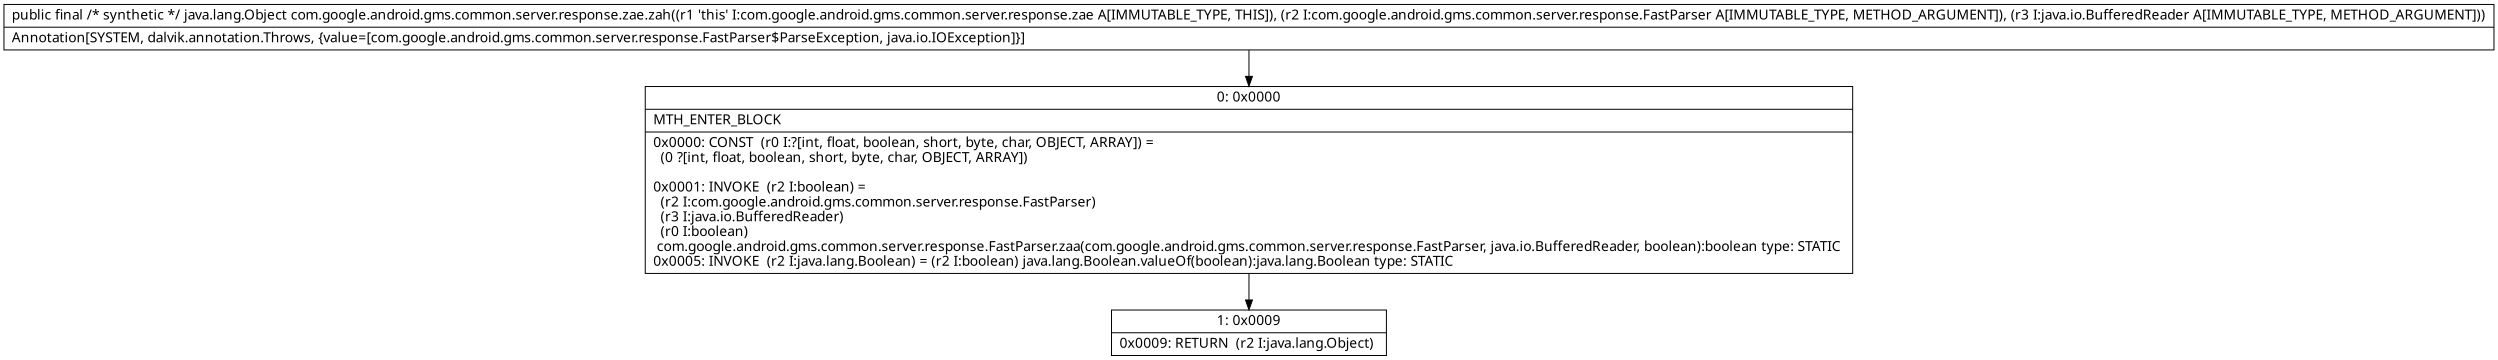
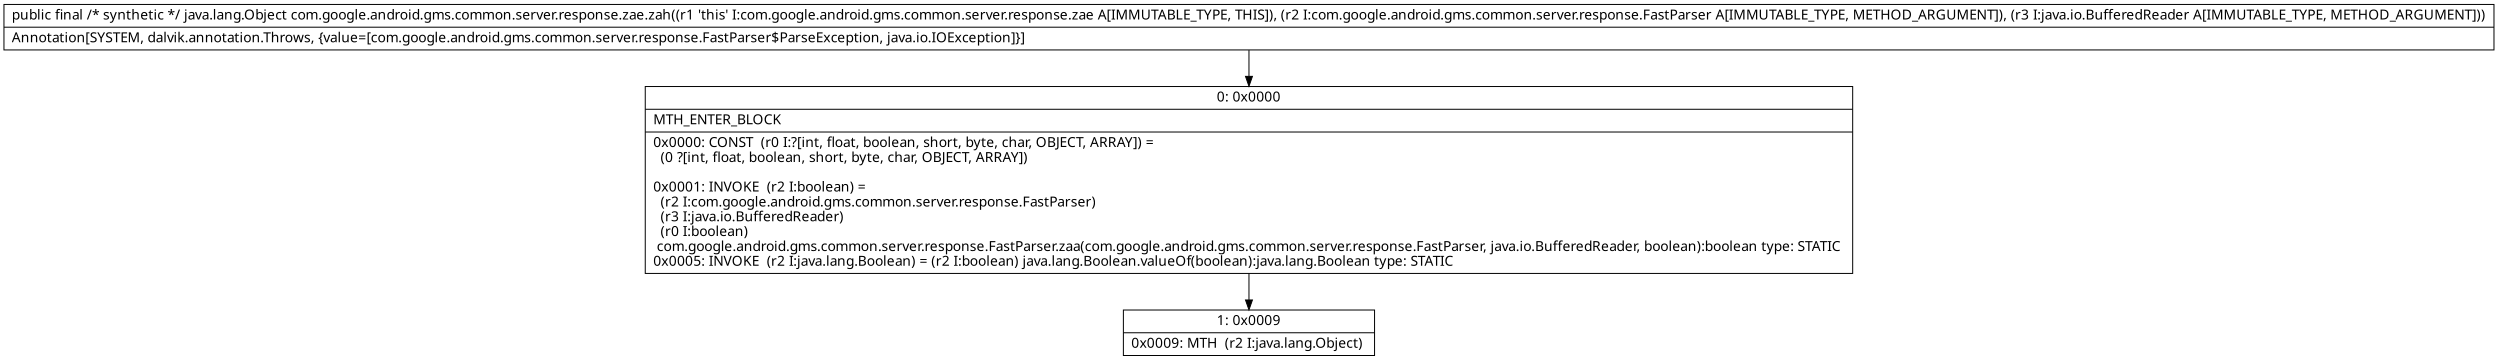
node "1: 0x0009": text "0x0009: RETURN  (r2 I:java.lang.Object)" -> "0x0009: MTH  (r2 I:java.lang.Object)"
